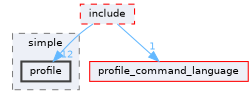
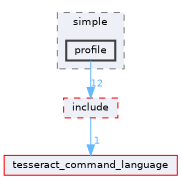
edge "include" -> "profile": reversed
node "profile_command_language": label "profile_command_language" -> "tesseract_command_language"
